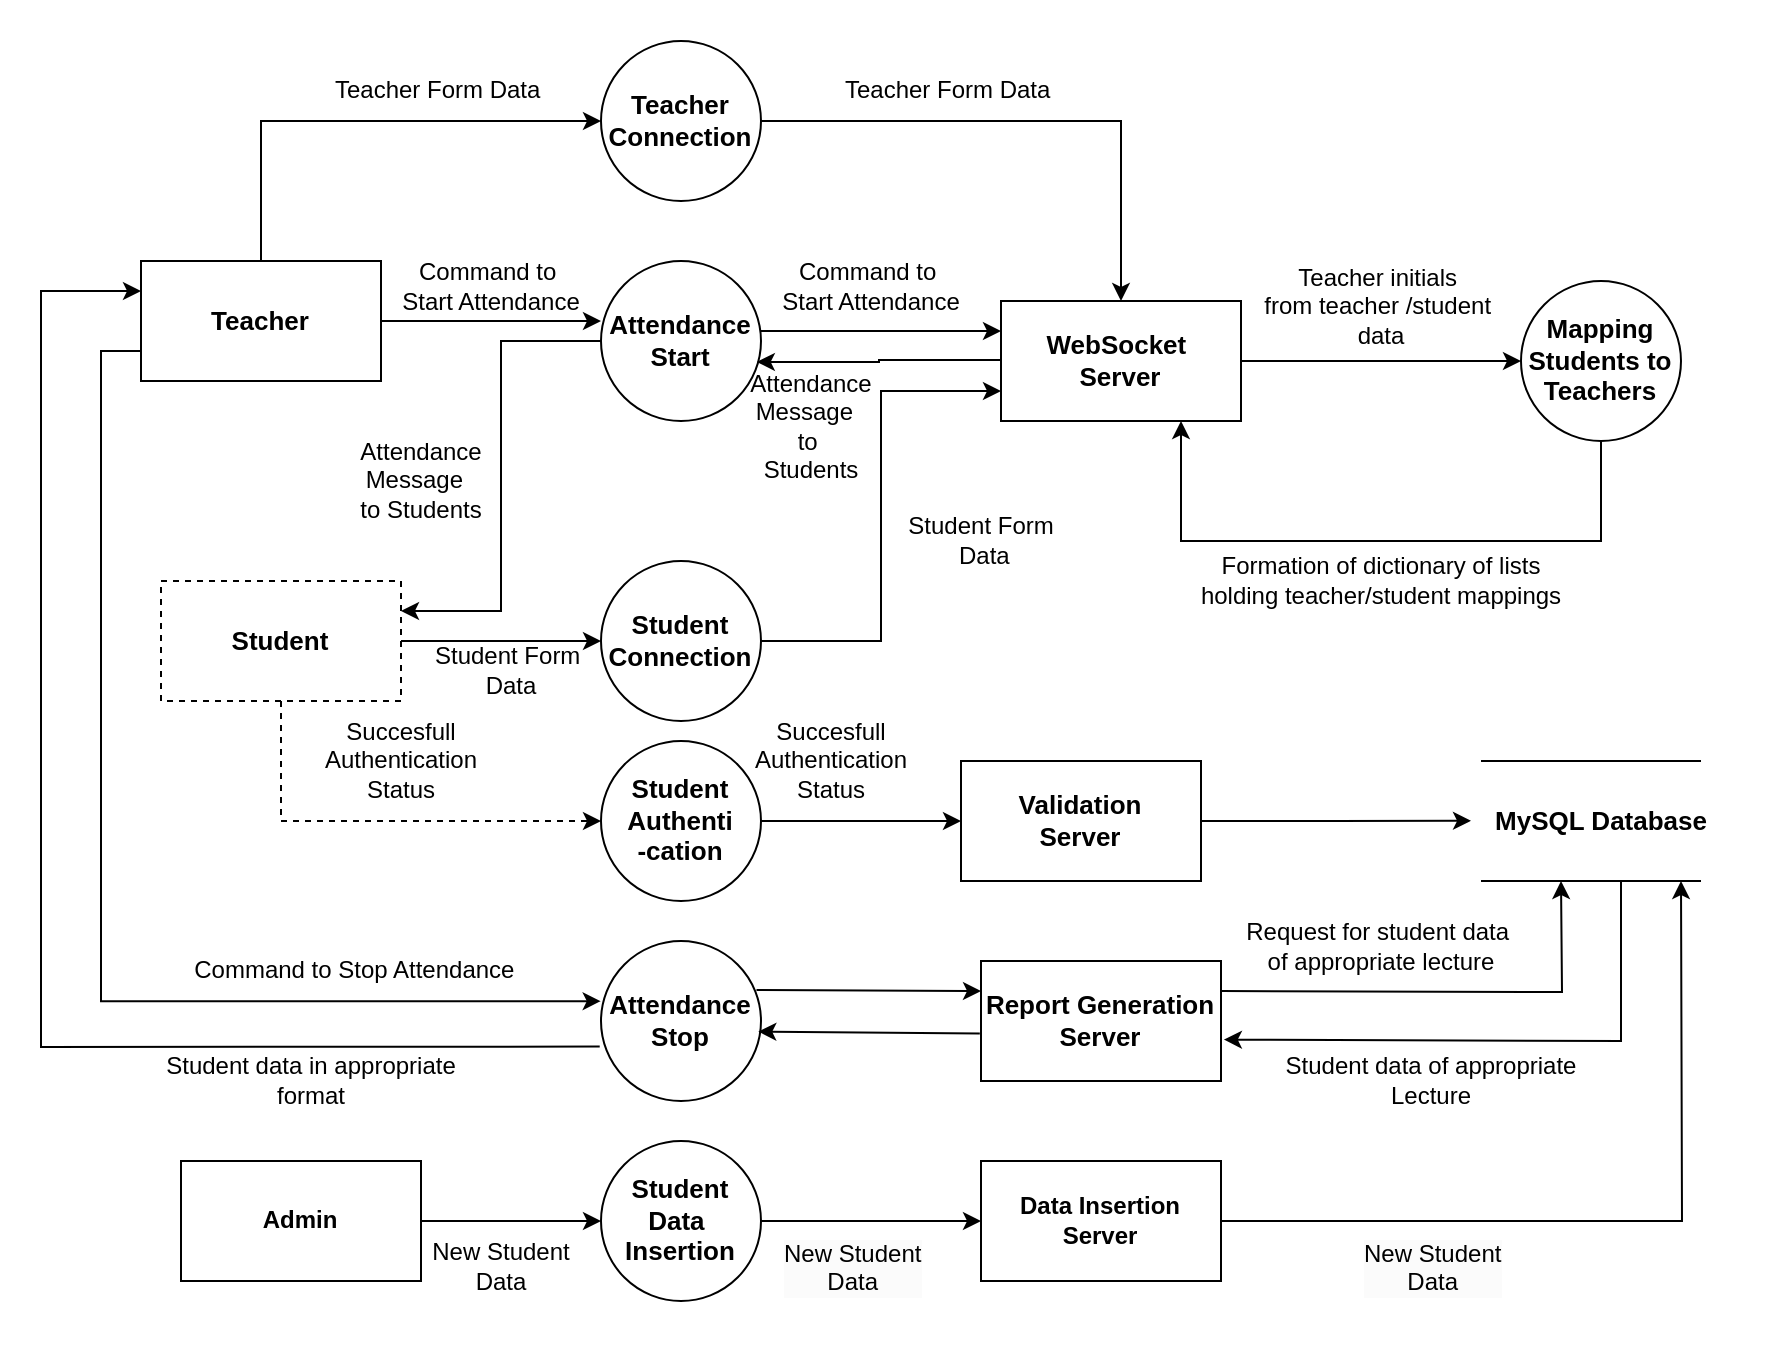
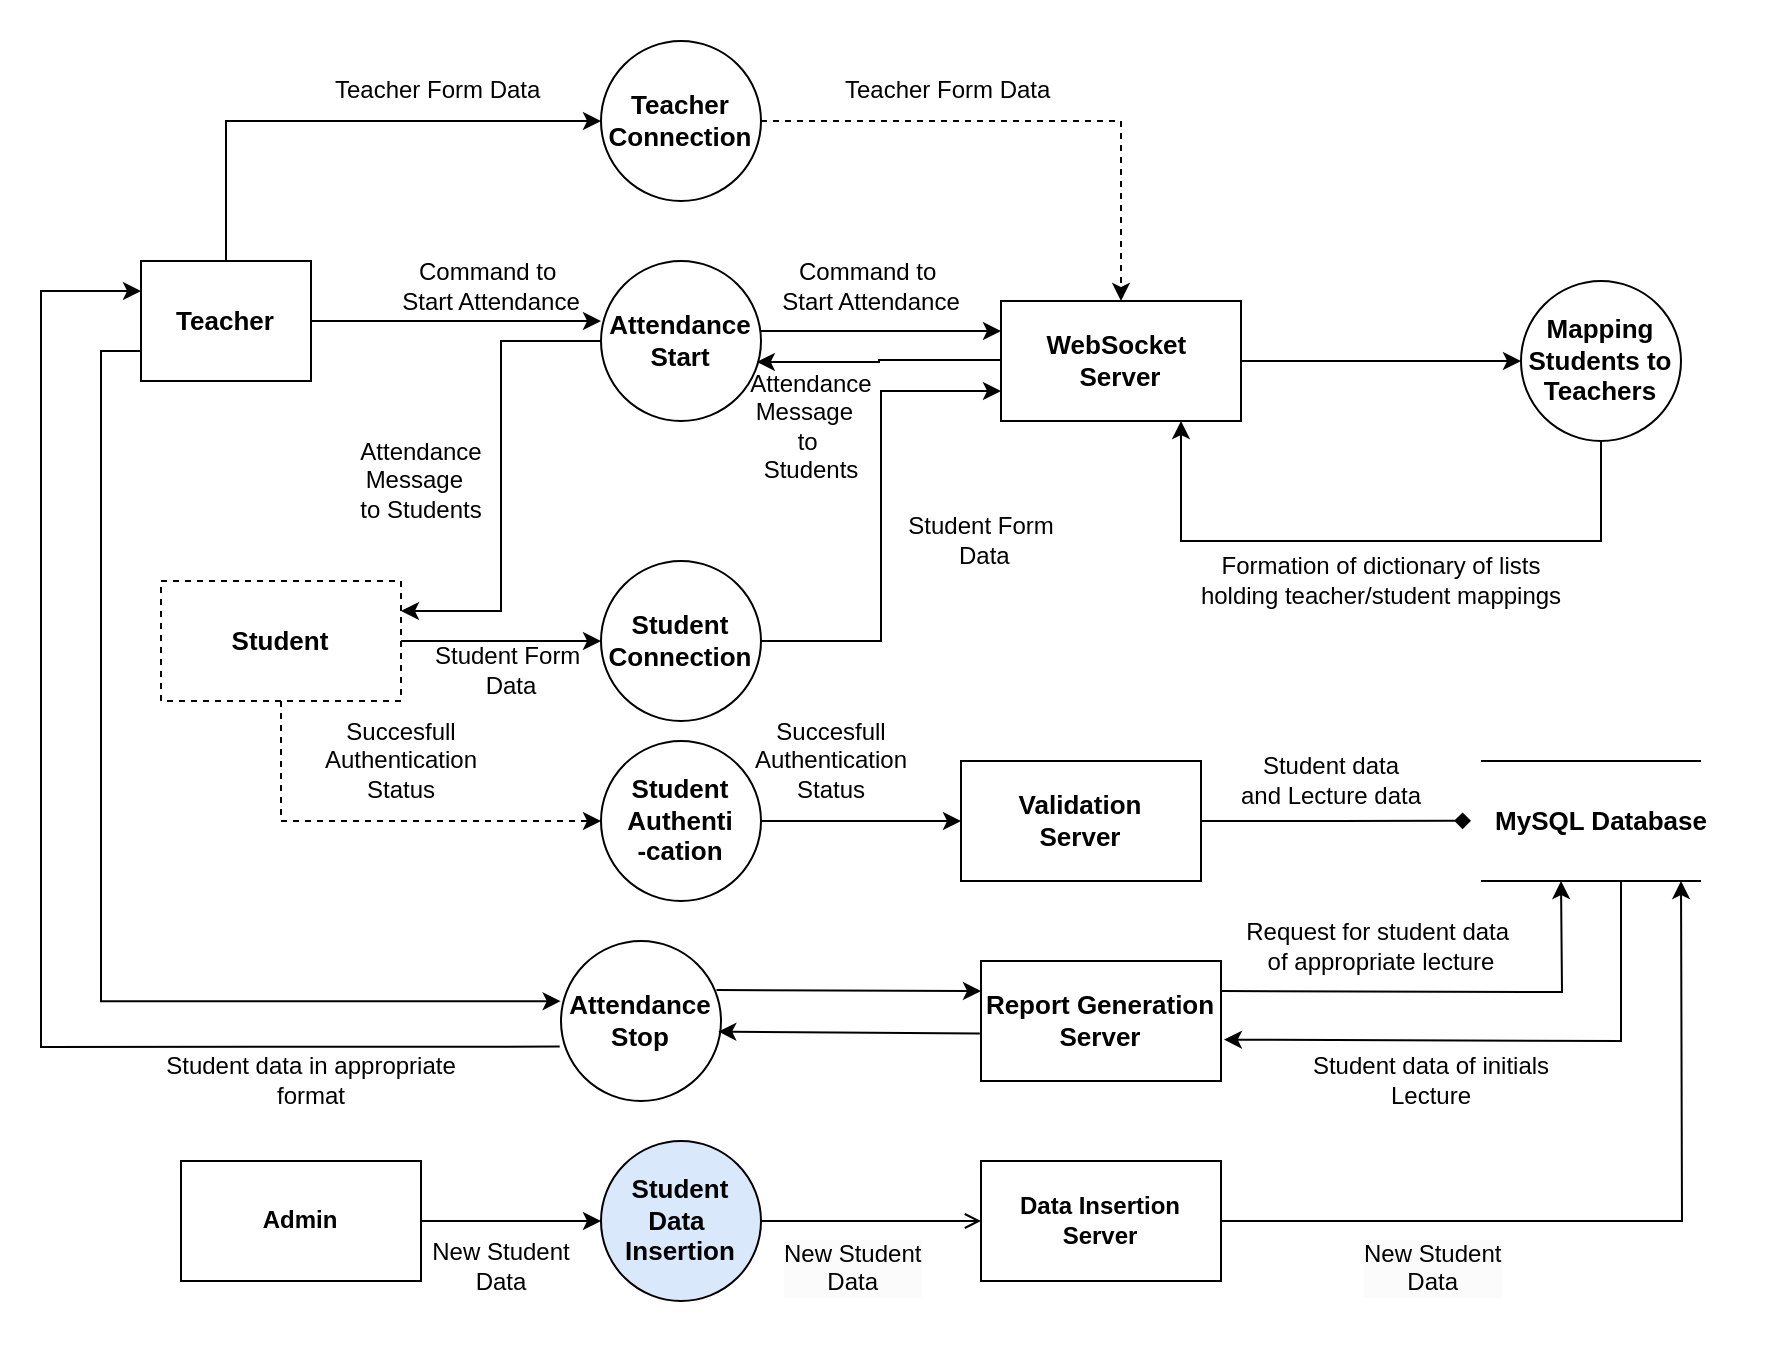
edge "Teacher Connection" -> "WebSocket Server": style solid -> dashed
node "Teacher initials from teacher /student data": removed
node "Teacher": size 240x120 -> 170x120
node "Student data and Lecture data": added
edge "Validation Server" -> "MySQL Database": arrowhead classic -> diamond
node "Command to Stop Attendance": removed
node "Attendance Stop": moved (681, 1021) -> (641, 1021)
node "Student data of appropriate Lecture": label "Student data of appropriate Lecture" -> "Student data of initials Lecture"
node "Student Data Insertion": fillcolor #ffffff -> #dae8fc
edge "Student Data Insertion" -> "Data Insertion Server": arrowhead classic -> open
